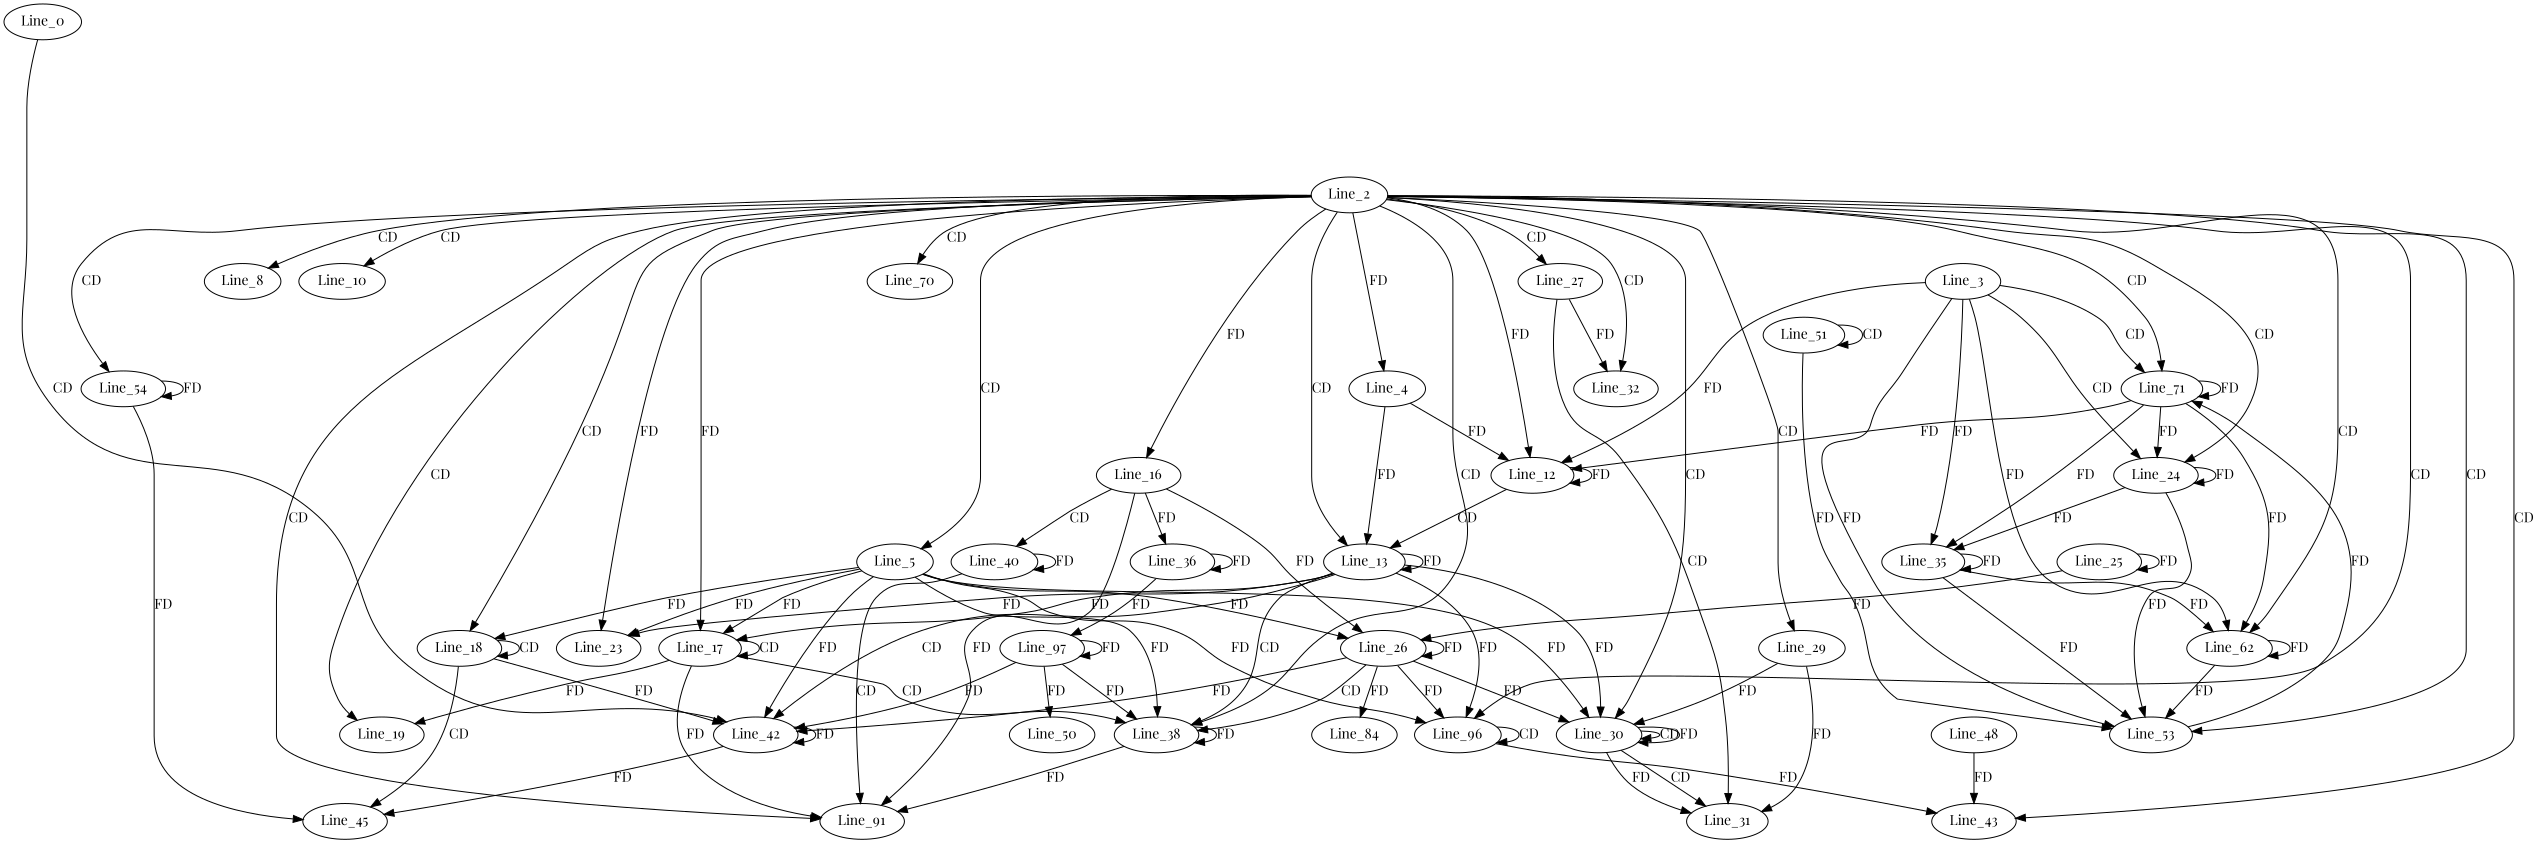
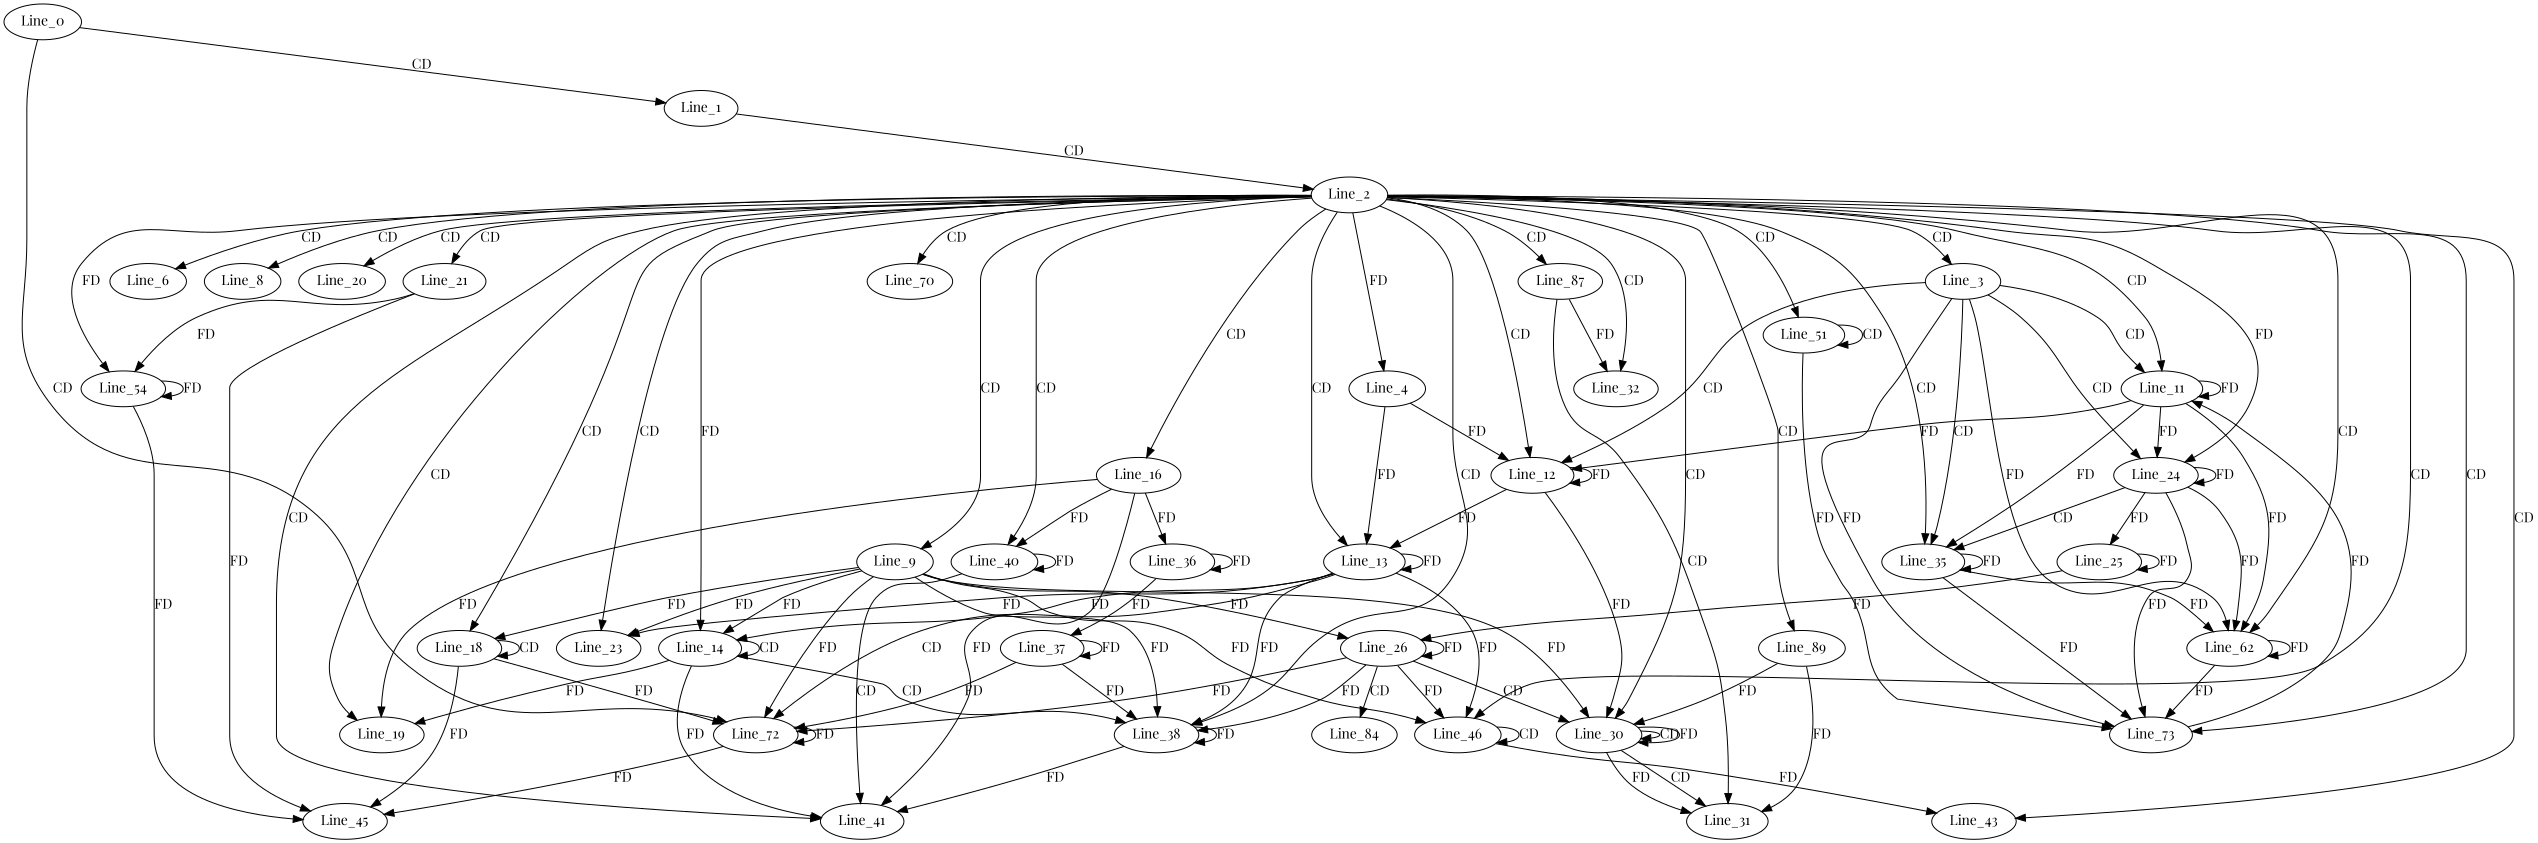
node "Line_1": added
edge "Line_2" -> "Line_3": added, label "CD"
edge "Line_2" -> "Line_51": added, label "CD"
edge "Line_2" -> "Line_35": added, label "CD"
edge "Line_2" -> "Line_40": added, label "CD"
edge "Line_2" -> "Line_54": label "CD" -> "FD"
node "Line_6": added
node "Line_10": label "Line_10" -> "Line_20"
node "Line_21": added
node "Line_27": label "Line_27" -> "Line_87"
edge "Line_2" -> "Line_16": label "FD" -> "CD"
edge "Line_2" -> "Line_12": label "FD" -> "CD"
edge "Line_2" -> "Line_24": label "CD" -> "FD"
edge "Line_3" -> "Line_12": label "FD" -> "CD"
node "Line_71": label "Line_71" -> "Line_11"
edge "Line_2" -> "Line_23": label "FD" -> "CD"
edge "Line_3" -> "Line_35": label "FD" -> "CD"
edge "Line_24" -> "Line_25": added, label "FD"
edge "Line_16" -> "Line_40": label "CD" -> "FD"
edge "Line_12" -> "Line_13": label "CD" -> "FD"
edge "Line_24" -> "Line_35": label "FD" -> "CD"
edge "Line_24" -> "Line_62": added, label "FD"
edge "Line_16" -> "Line_26": now "Line_16" -> "Line_19"
node "Line_5": label "Line_5" -> "Line_9"
edge "Line_13" -> "Line_30": now "Line_12" -> "Line_30"
node "Line_17": label "Line_17" -> "Line_14"
node "Line_97": label "Line_97" -> "Line_37"
edge "Line_13" -> "Line_38": label "CD" -> "FD"
node "Line_29": label "Line_29" -> "Line_89"
edge "Line_26" -> "Line_38": label "CD" -> "FD"
edge "Line_26" -> "Line_84": label "FD" -> "CD"
edge "Line_26" -> "Line_30": label "FD" -> "CD"
edge "Line_18" -> "Line_45": label "CD" -> "FD"
node "Line_42": label "Line_42" -> "Line_72"
node "Line_50": removed
node "Line_96": label "Line_96" -> "Line_46"
node "Line_48": removed
node "Line_53": label "Line_53" -> "Line_73"
node "Line_91": label "Line_91" -> "Line_41"
